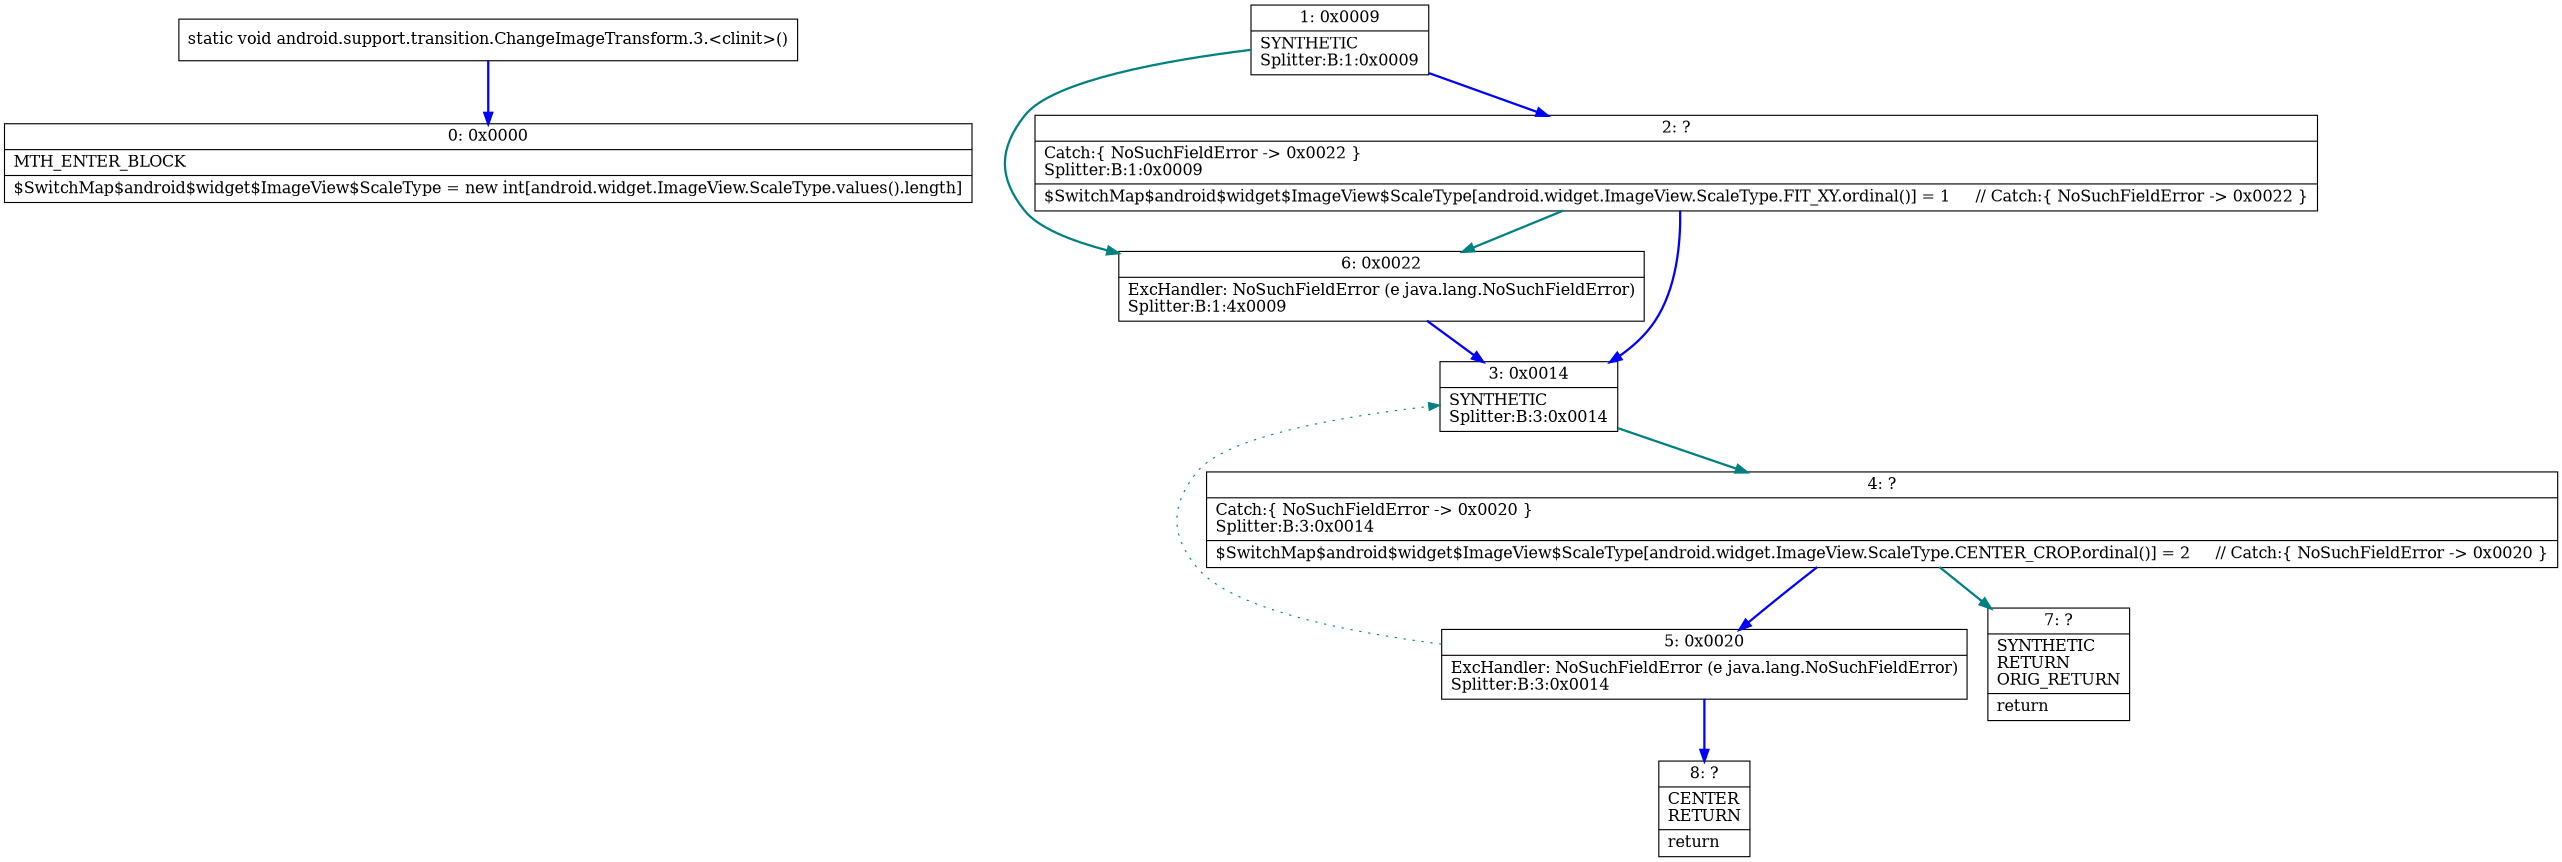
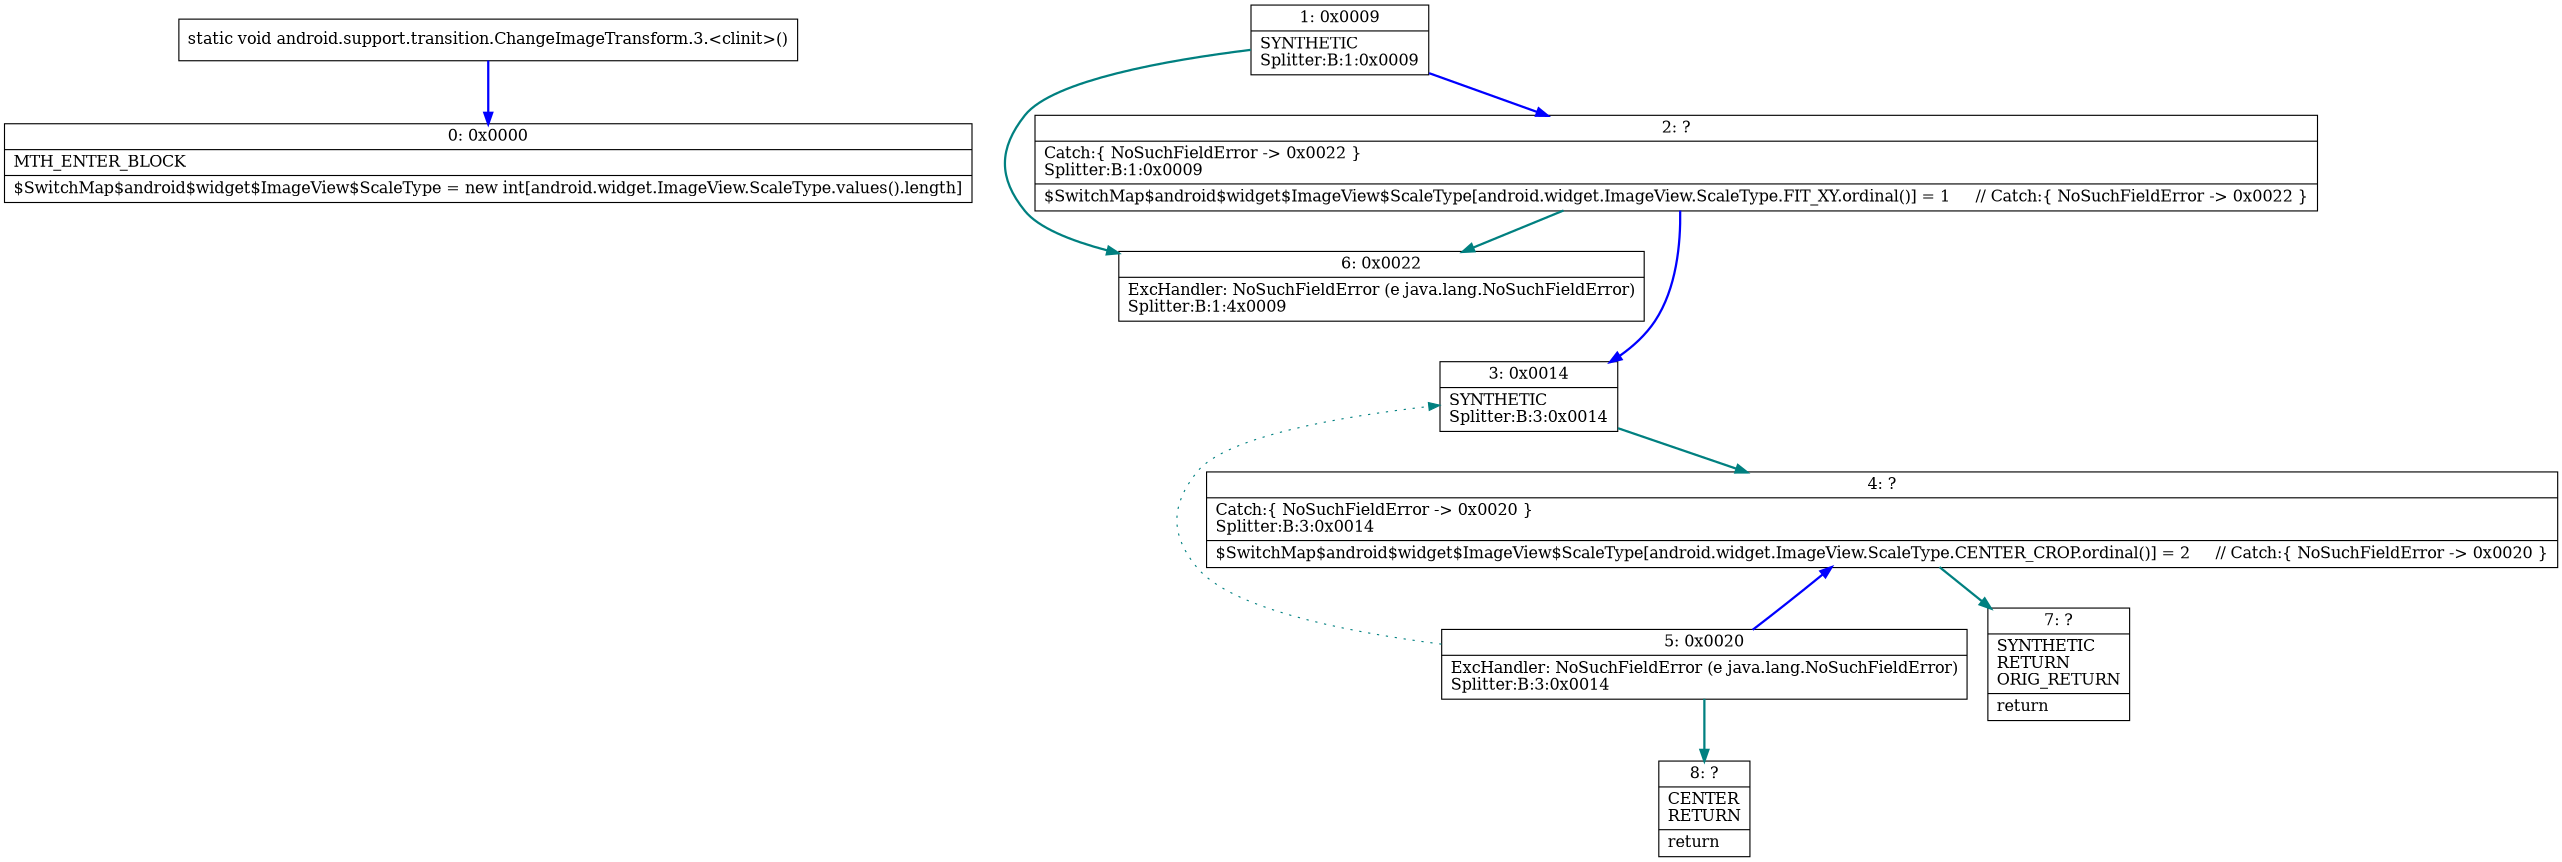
edge "6: 0x0022" -> "3: 0x0014": removed
edge "4: ?" -> "5: 0x0020": reversed
edge "5: 0x0020" -> "8: ?": color blue -> teal
